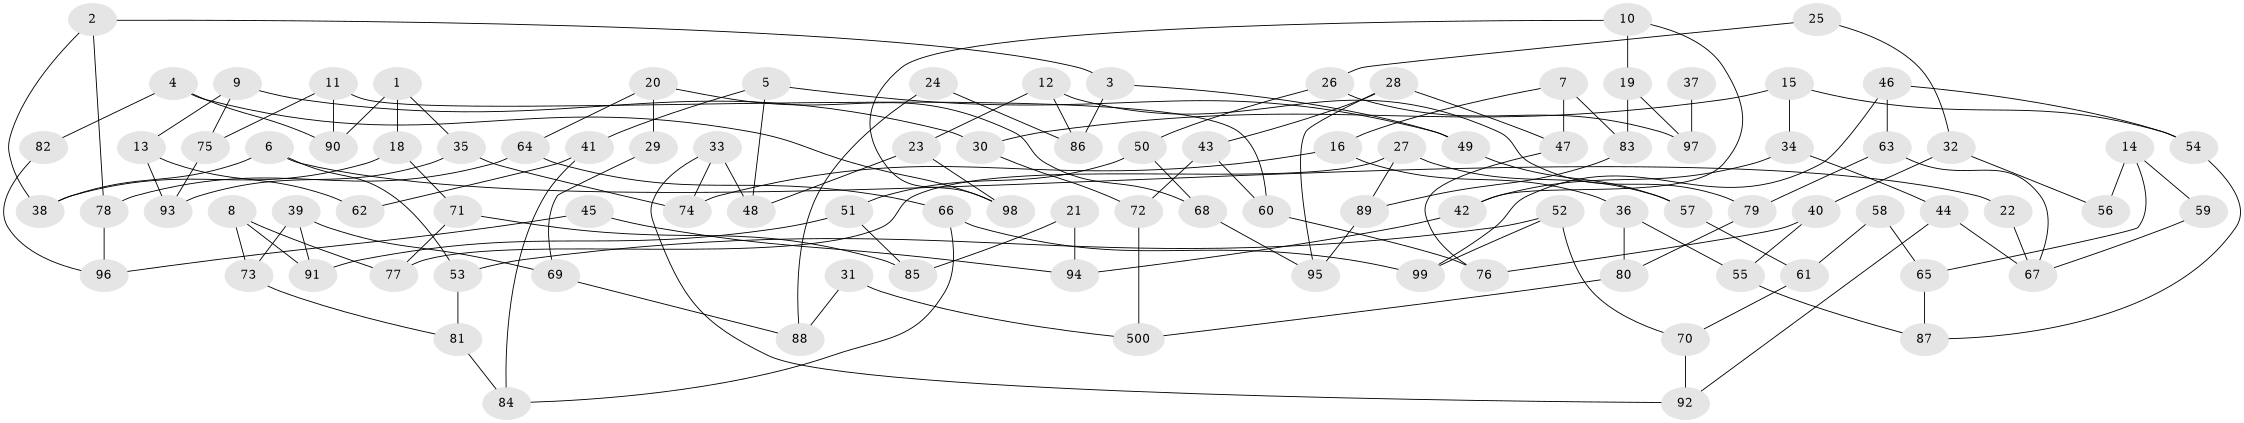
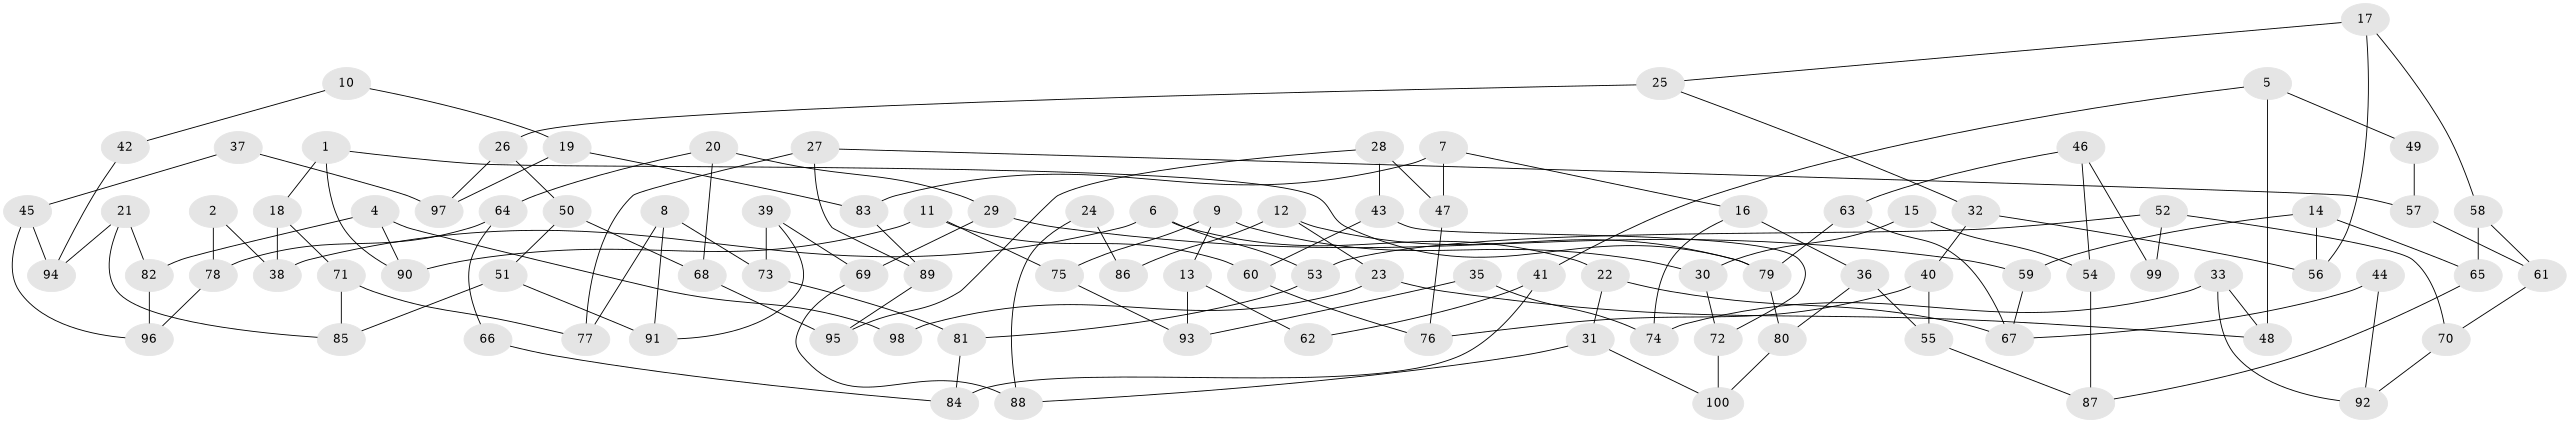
node "17": added
edge "10" -- "98": removed
node "3": removed
edge "1" -- "35": now "1" -- "79"
node "34": removed
edge "37" -- "45": added
edge "21" -- "82": added
edge "29" -- "59": added
edge "66" -- "99": removed
edge "22" -- "31": added
node "500": label "500" -> "100"
